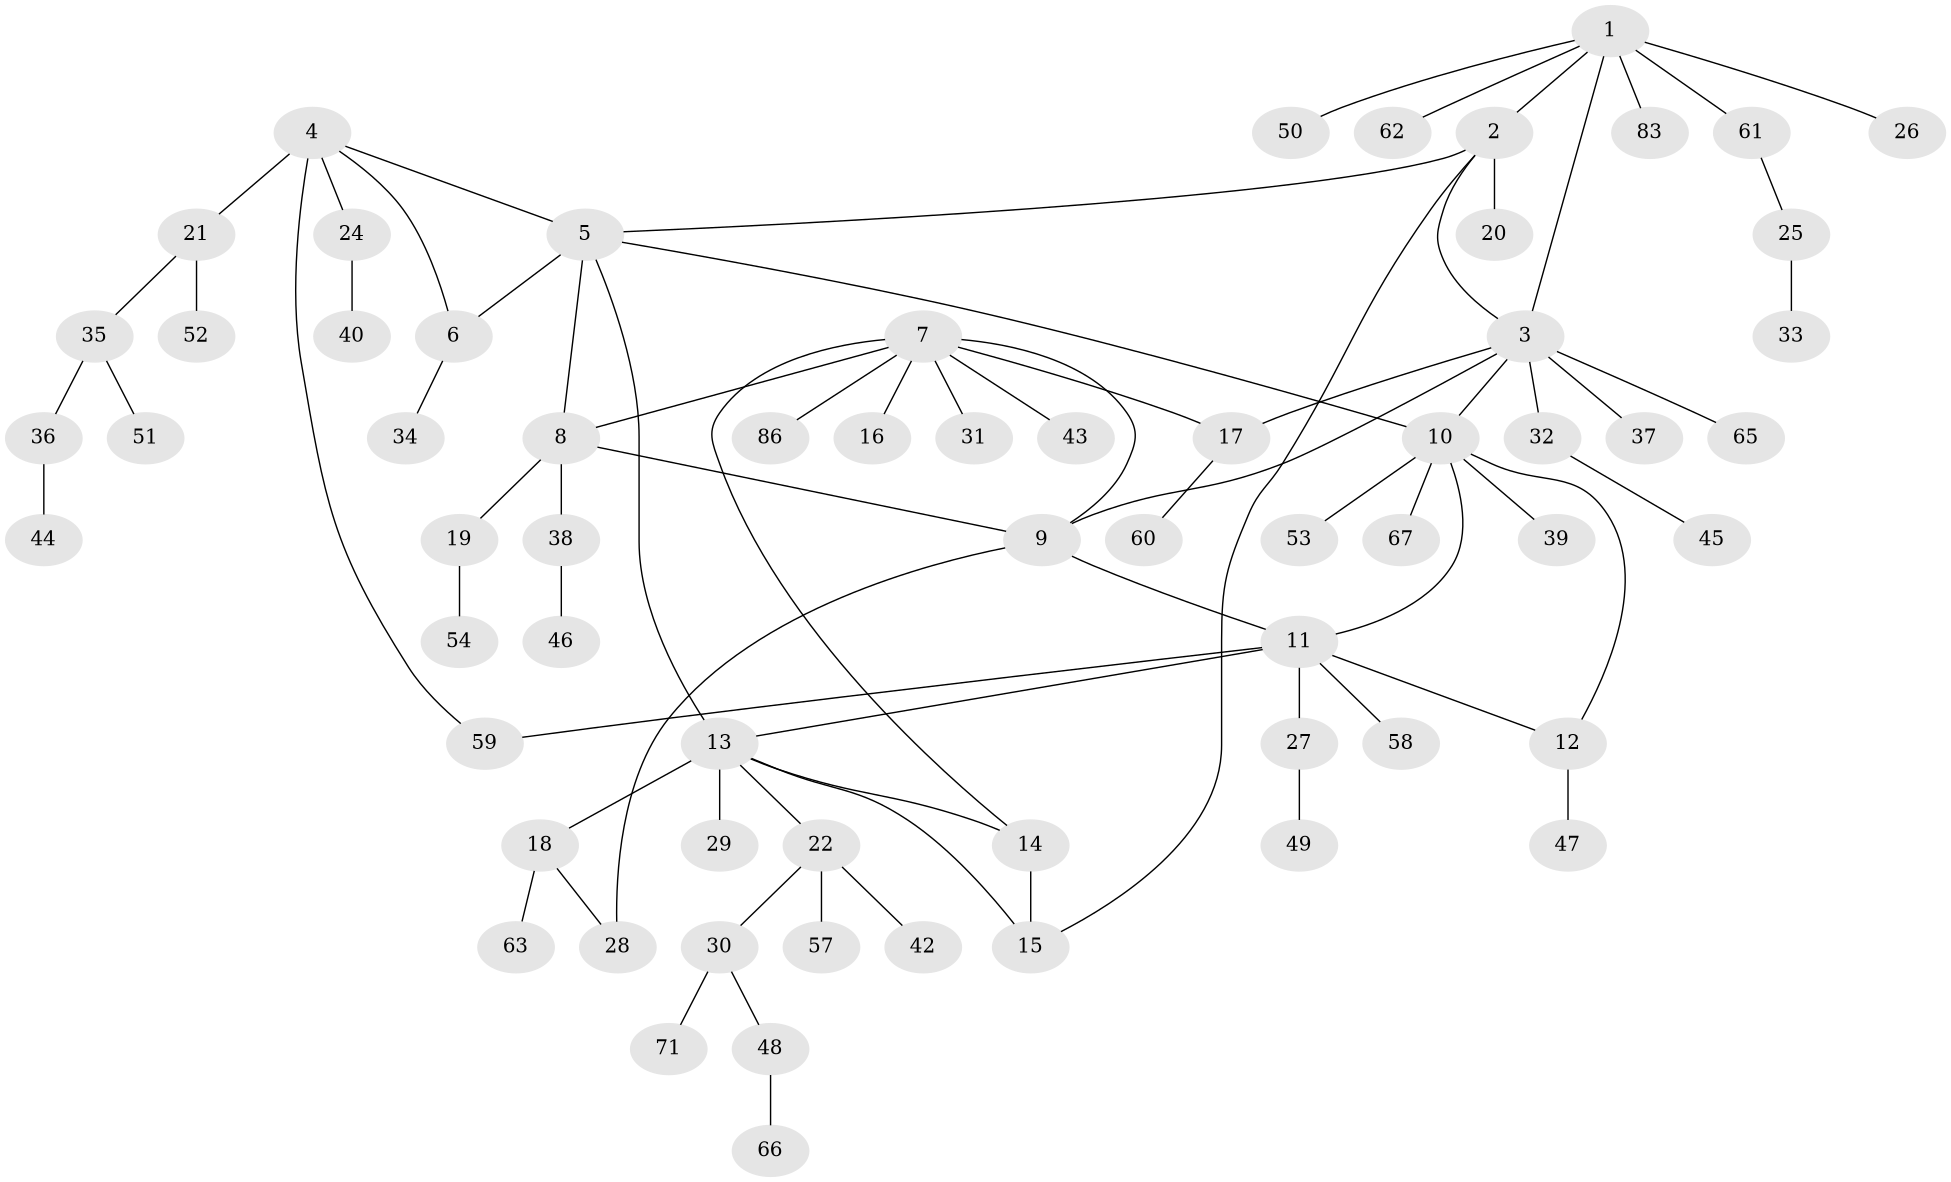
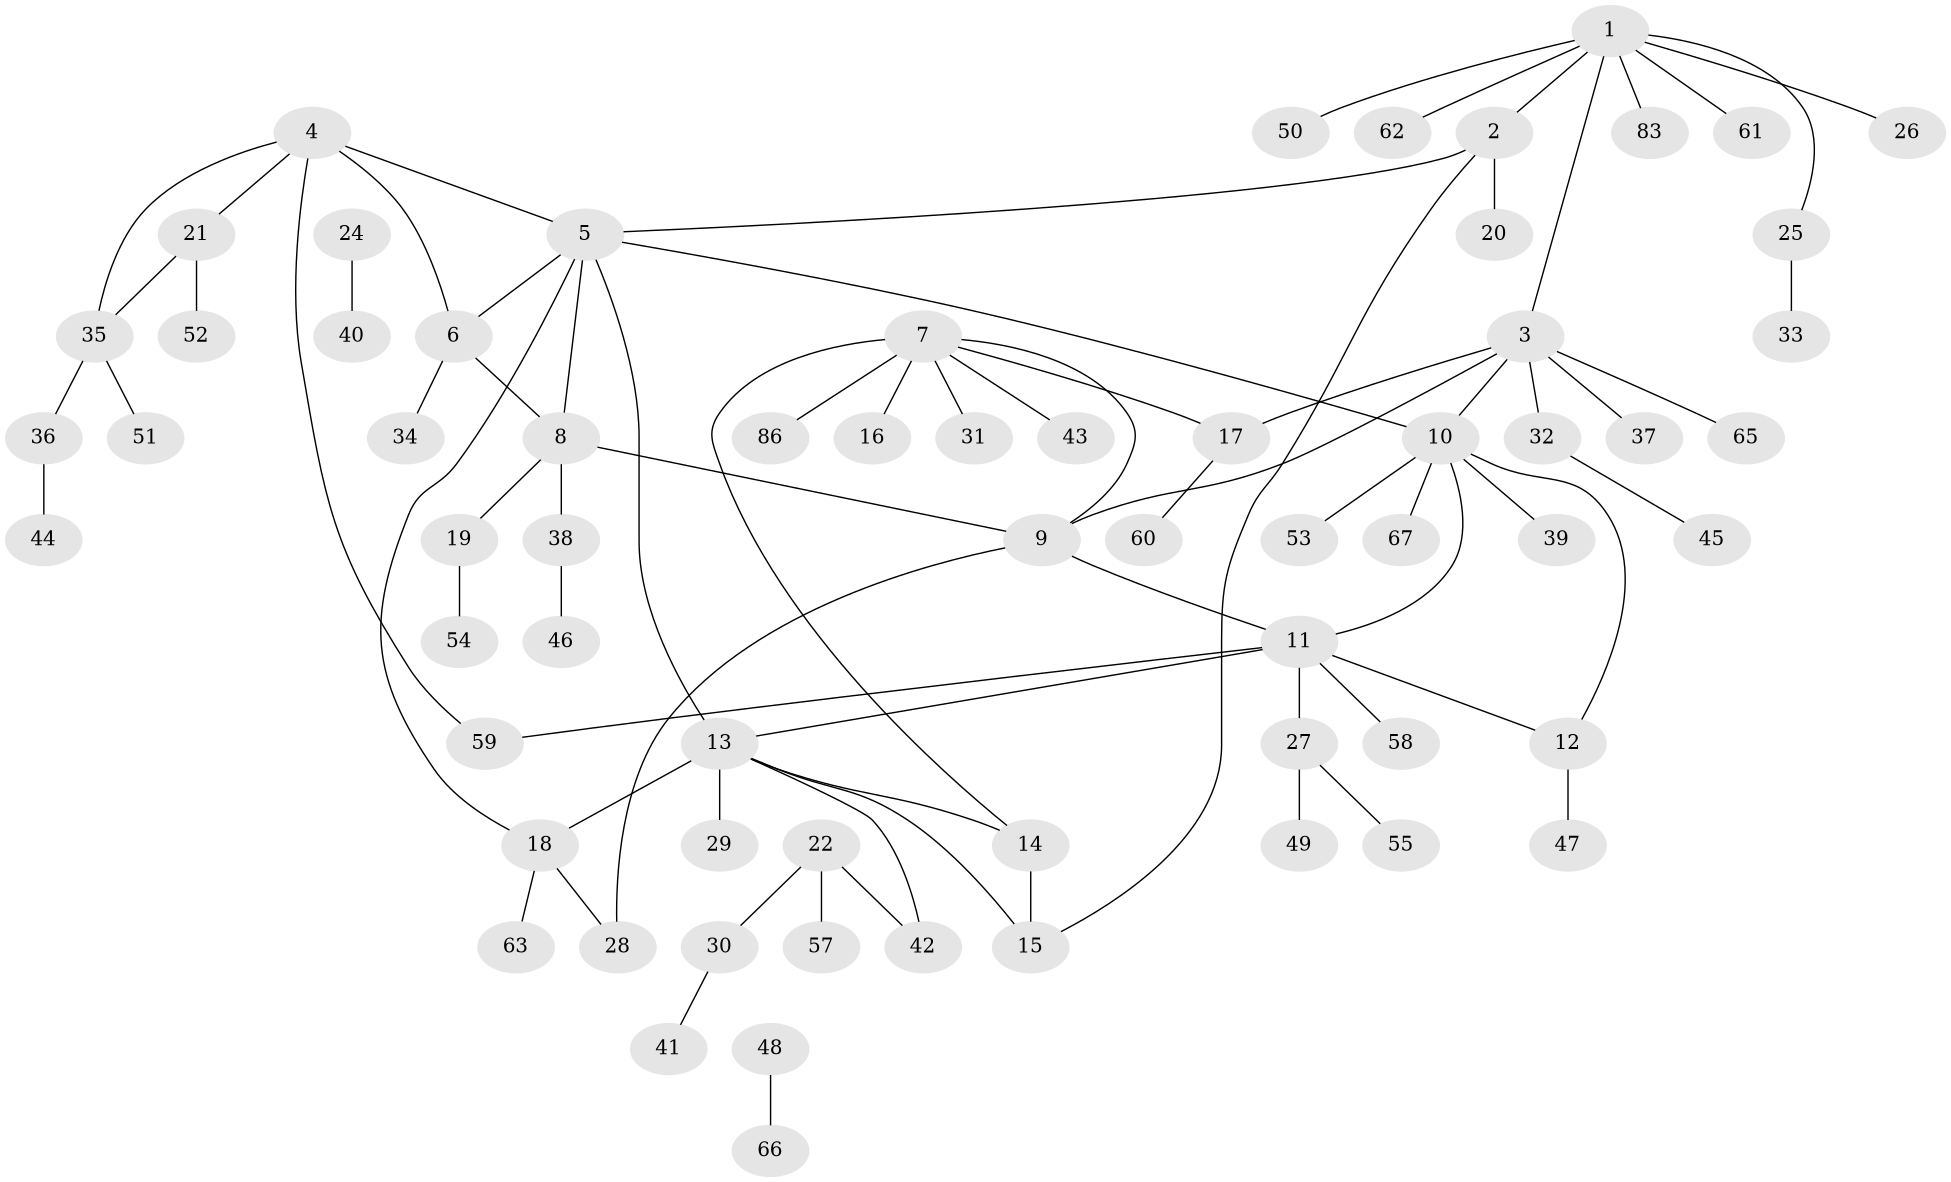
edge "4" -- "24": now "4" -- "35"
edge "61" -- "25": now "1" -- "25"
edge "2" -- "3": removed
edge "7" -- "8": now "6" -- "8"
edge "5" -- "18": added
edge "13" -- "22": now "13" -- "42"
node "55": added
edge "30" -- "48": removed
node "71": label "71" -> "41"
